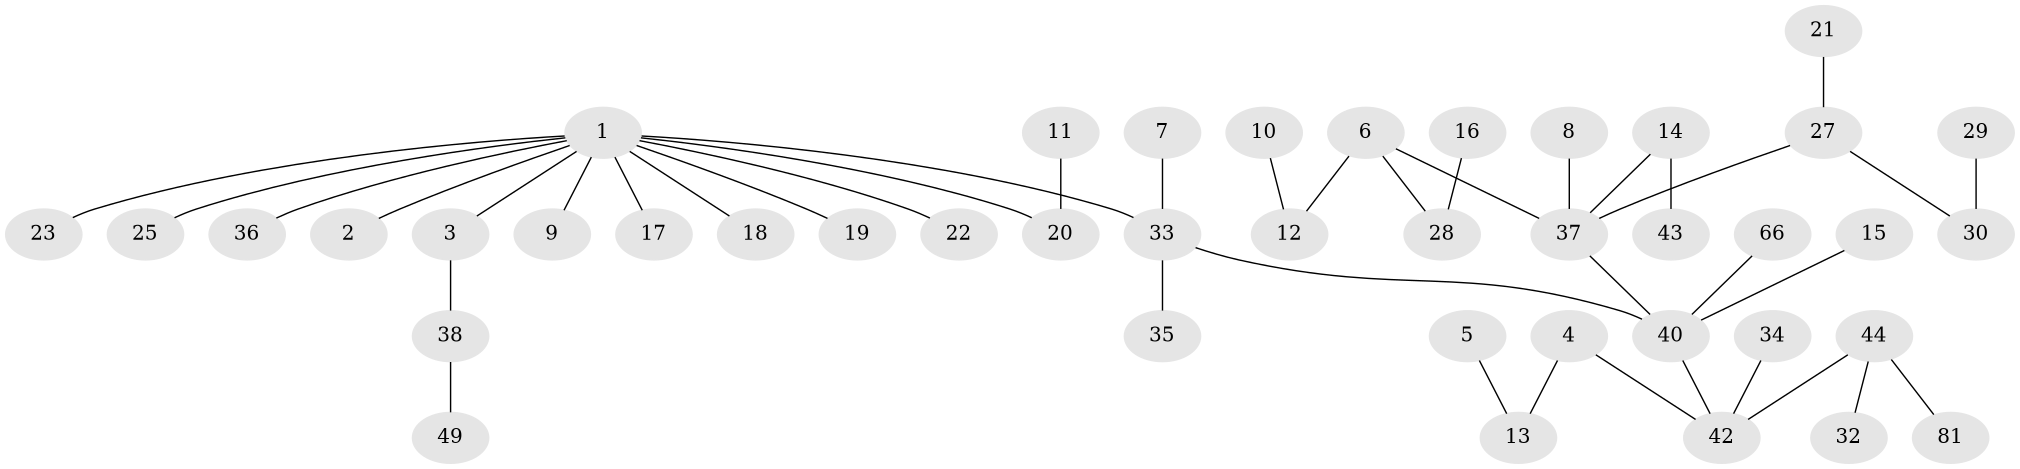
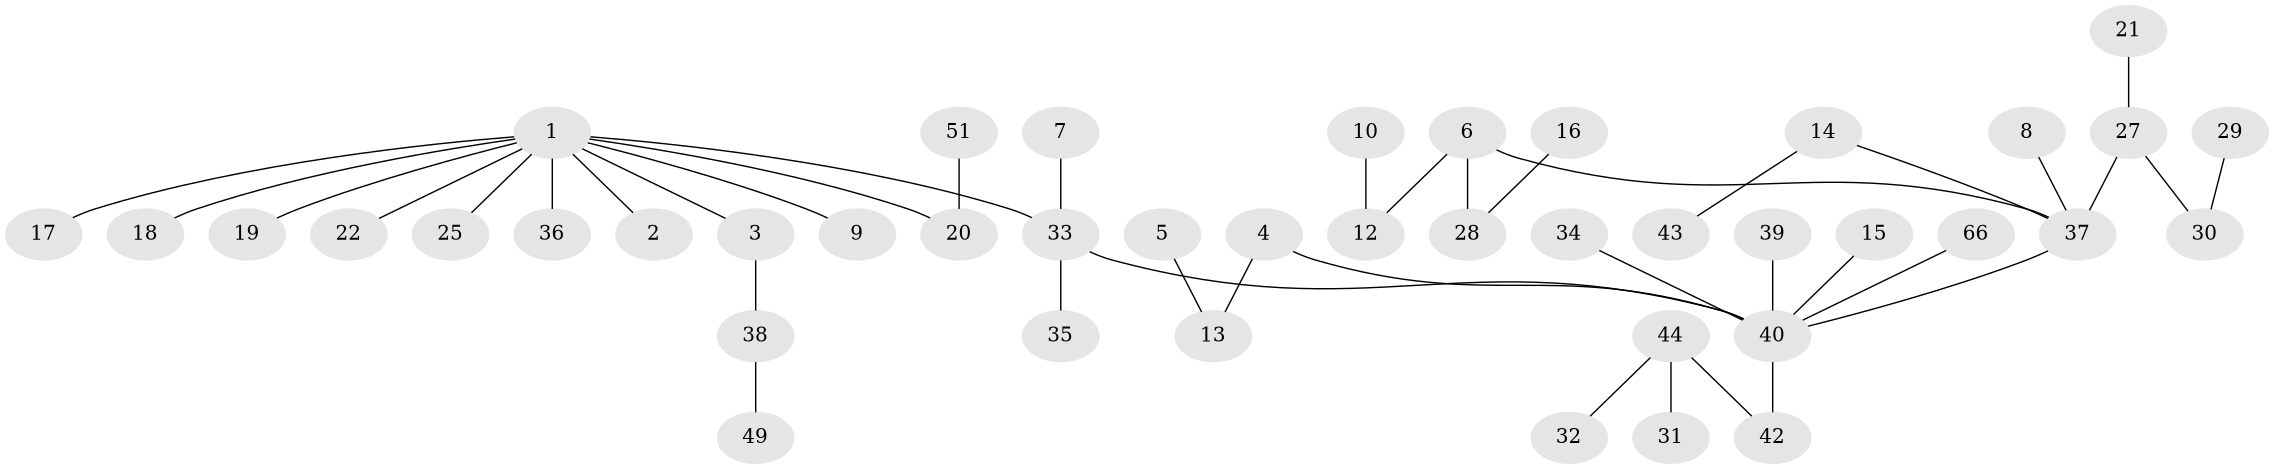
node "11": label "11" -> "51"
node "23": removed
node "39": added
edge "4" -- "42": now "4" -- "40"
edge "34" -- "42": now "34" -- "40"
node "81": label "81" -> "31"
